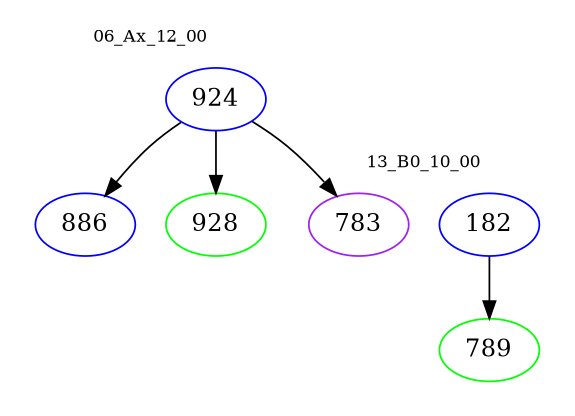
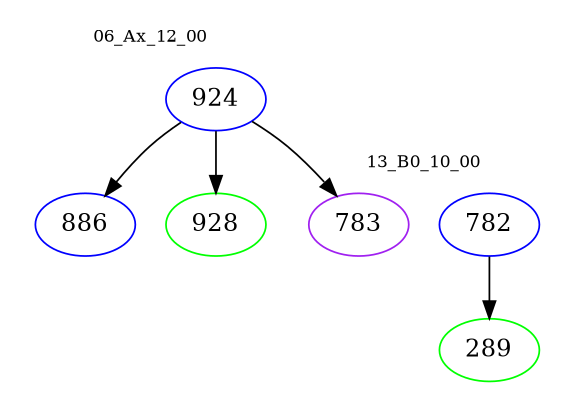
node "182": label "182" -> "782"
node "789": label "789" -> "289"
